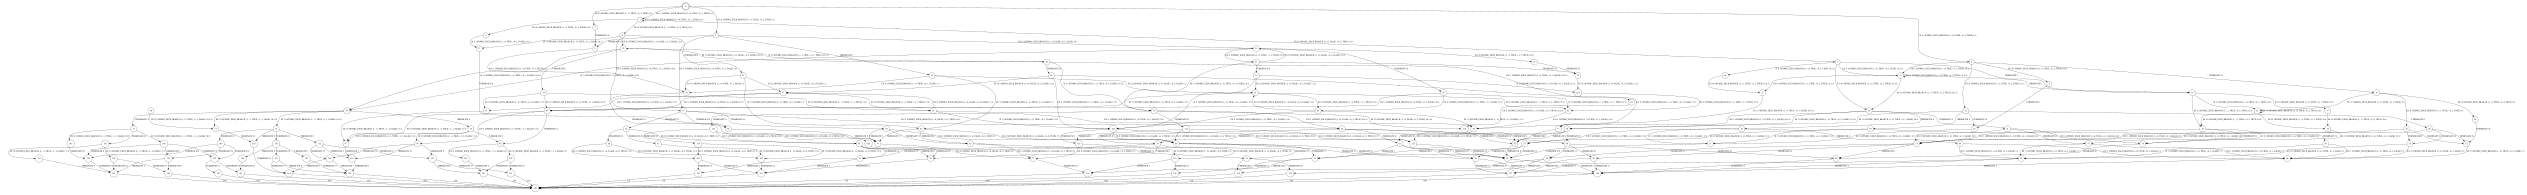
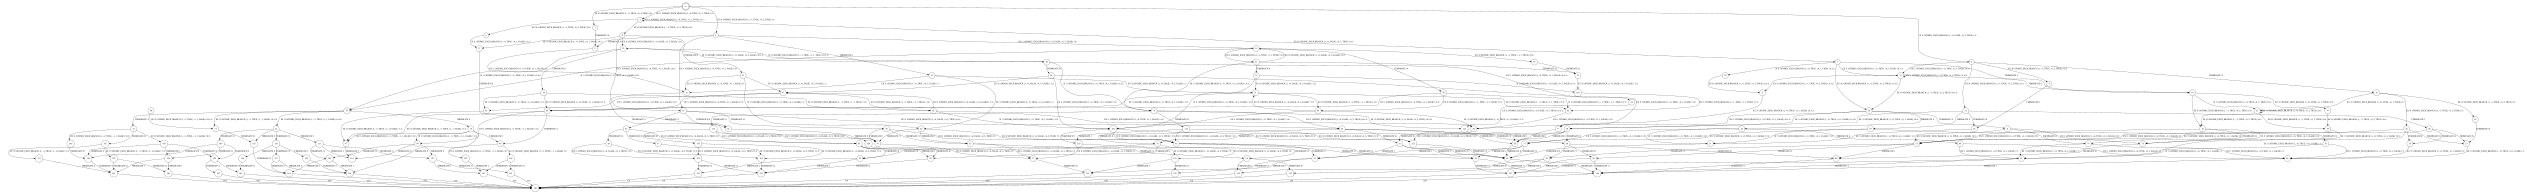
edge "54" -> "87": now "26" -> "87"
edge "124" -> "141": now "73" -> "141"
